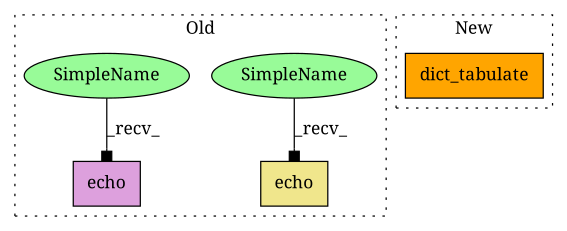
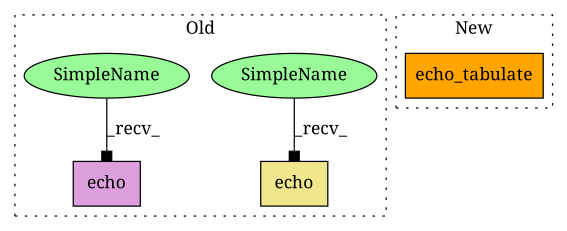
node "dict_tabulate": label "dict_tabulate" -> "echo_tabulate"
